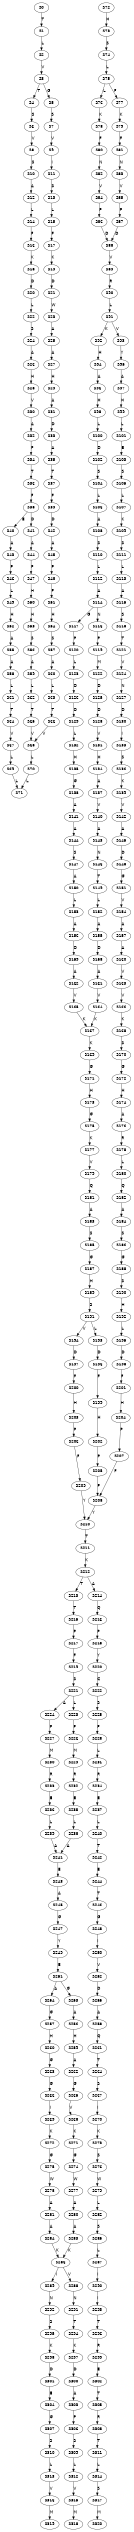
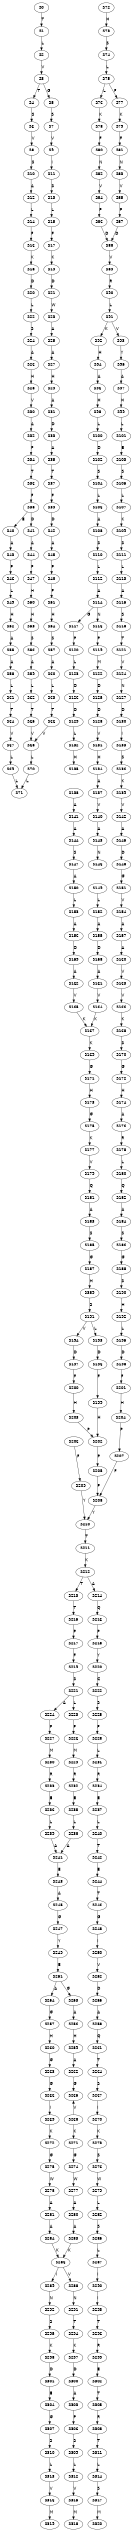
edge "S135" -> "S138": removed, label "G"
edge "S146" -> "S149": removed, label "T"
node "S189": label "S189" -> "S389"
edge "S203" -> "S206": now "S203" -> "S202"
edge "S265" -> "S268": reversed
